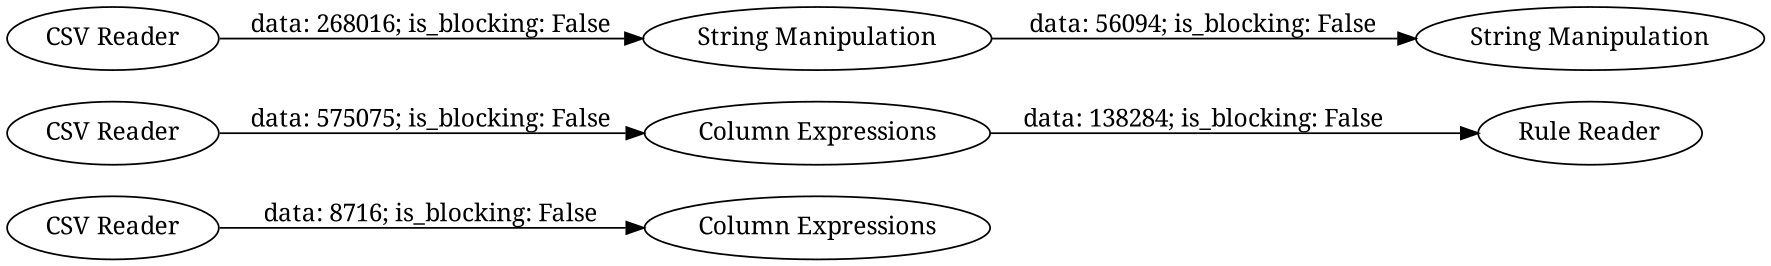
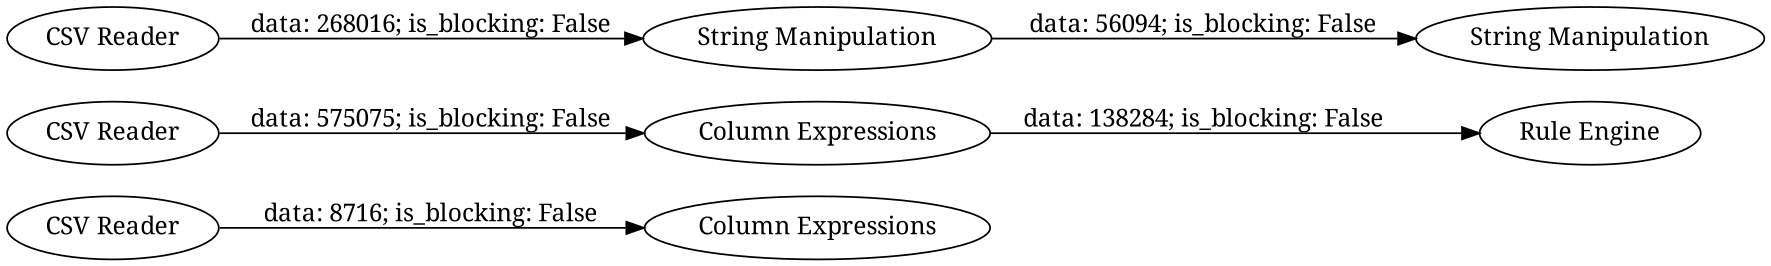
node "Rule Reader": label "Rule Reader" -> "Rule Engine"
